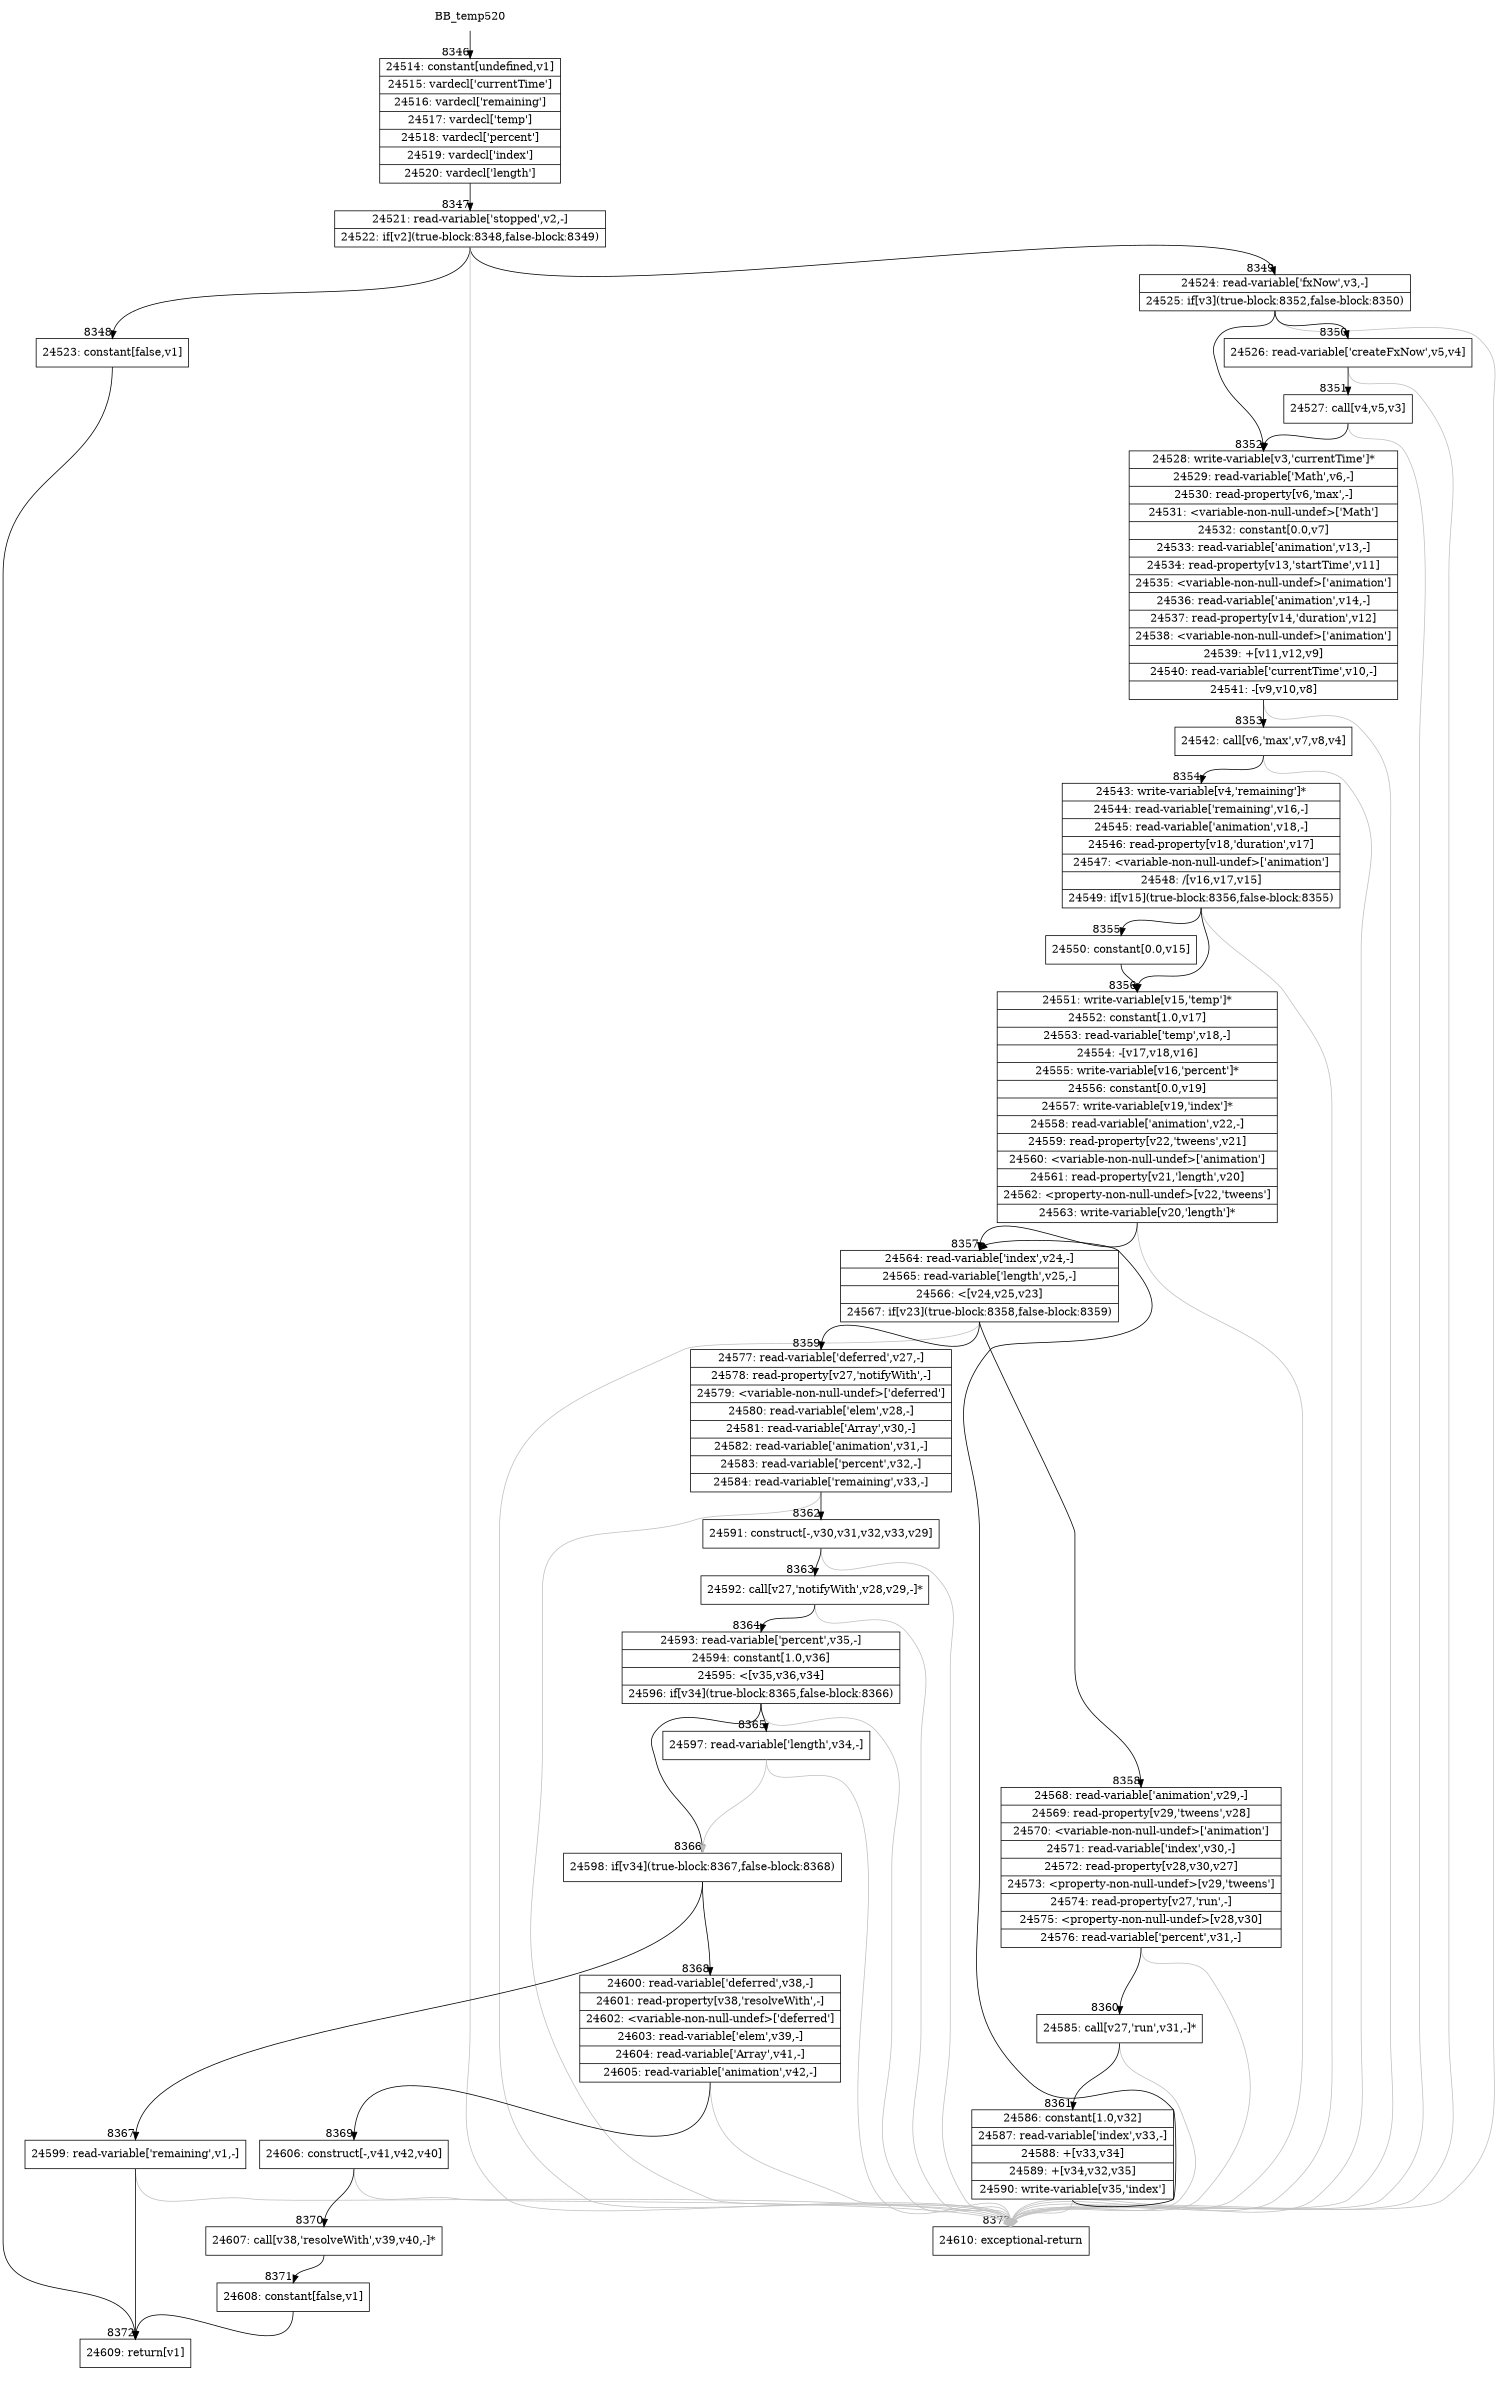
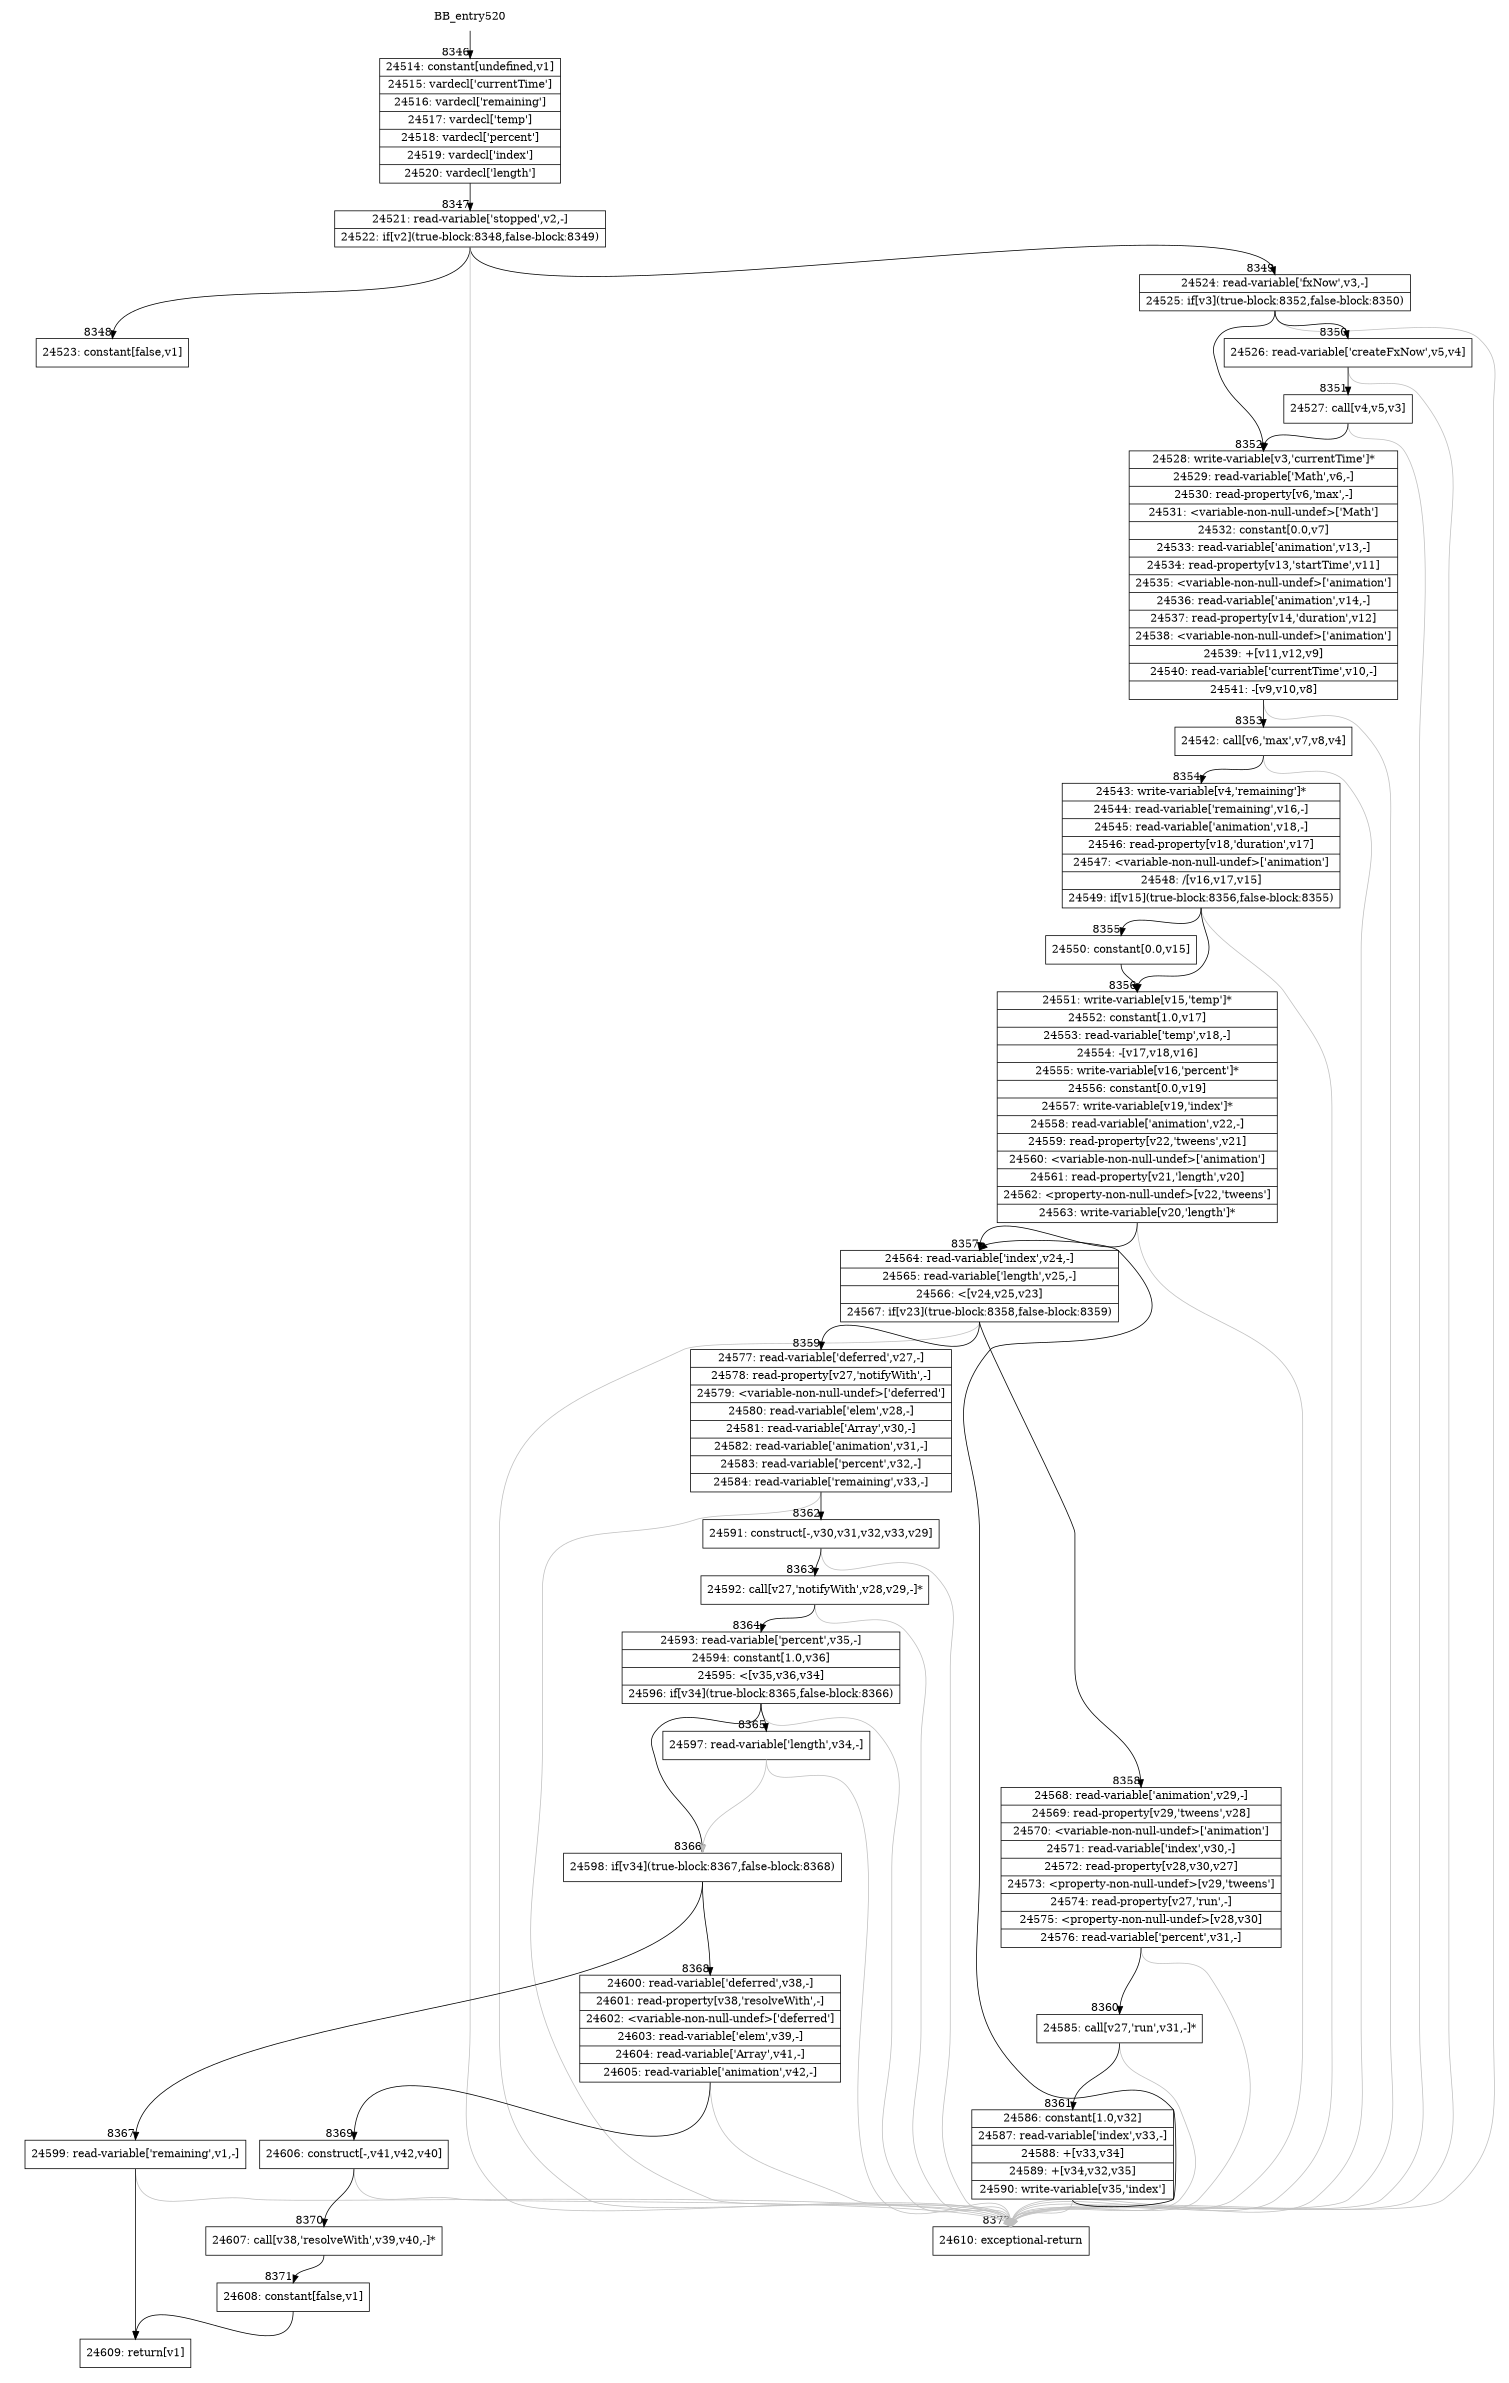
node "BB_temp520": label "BB_temp520" -> "BB_entry520"
edge "24523: constant[false,v1]" -> "24609: return[v1]": removed
